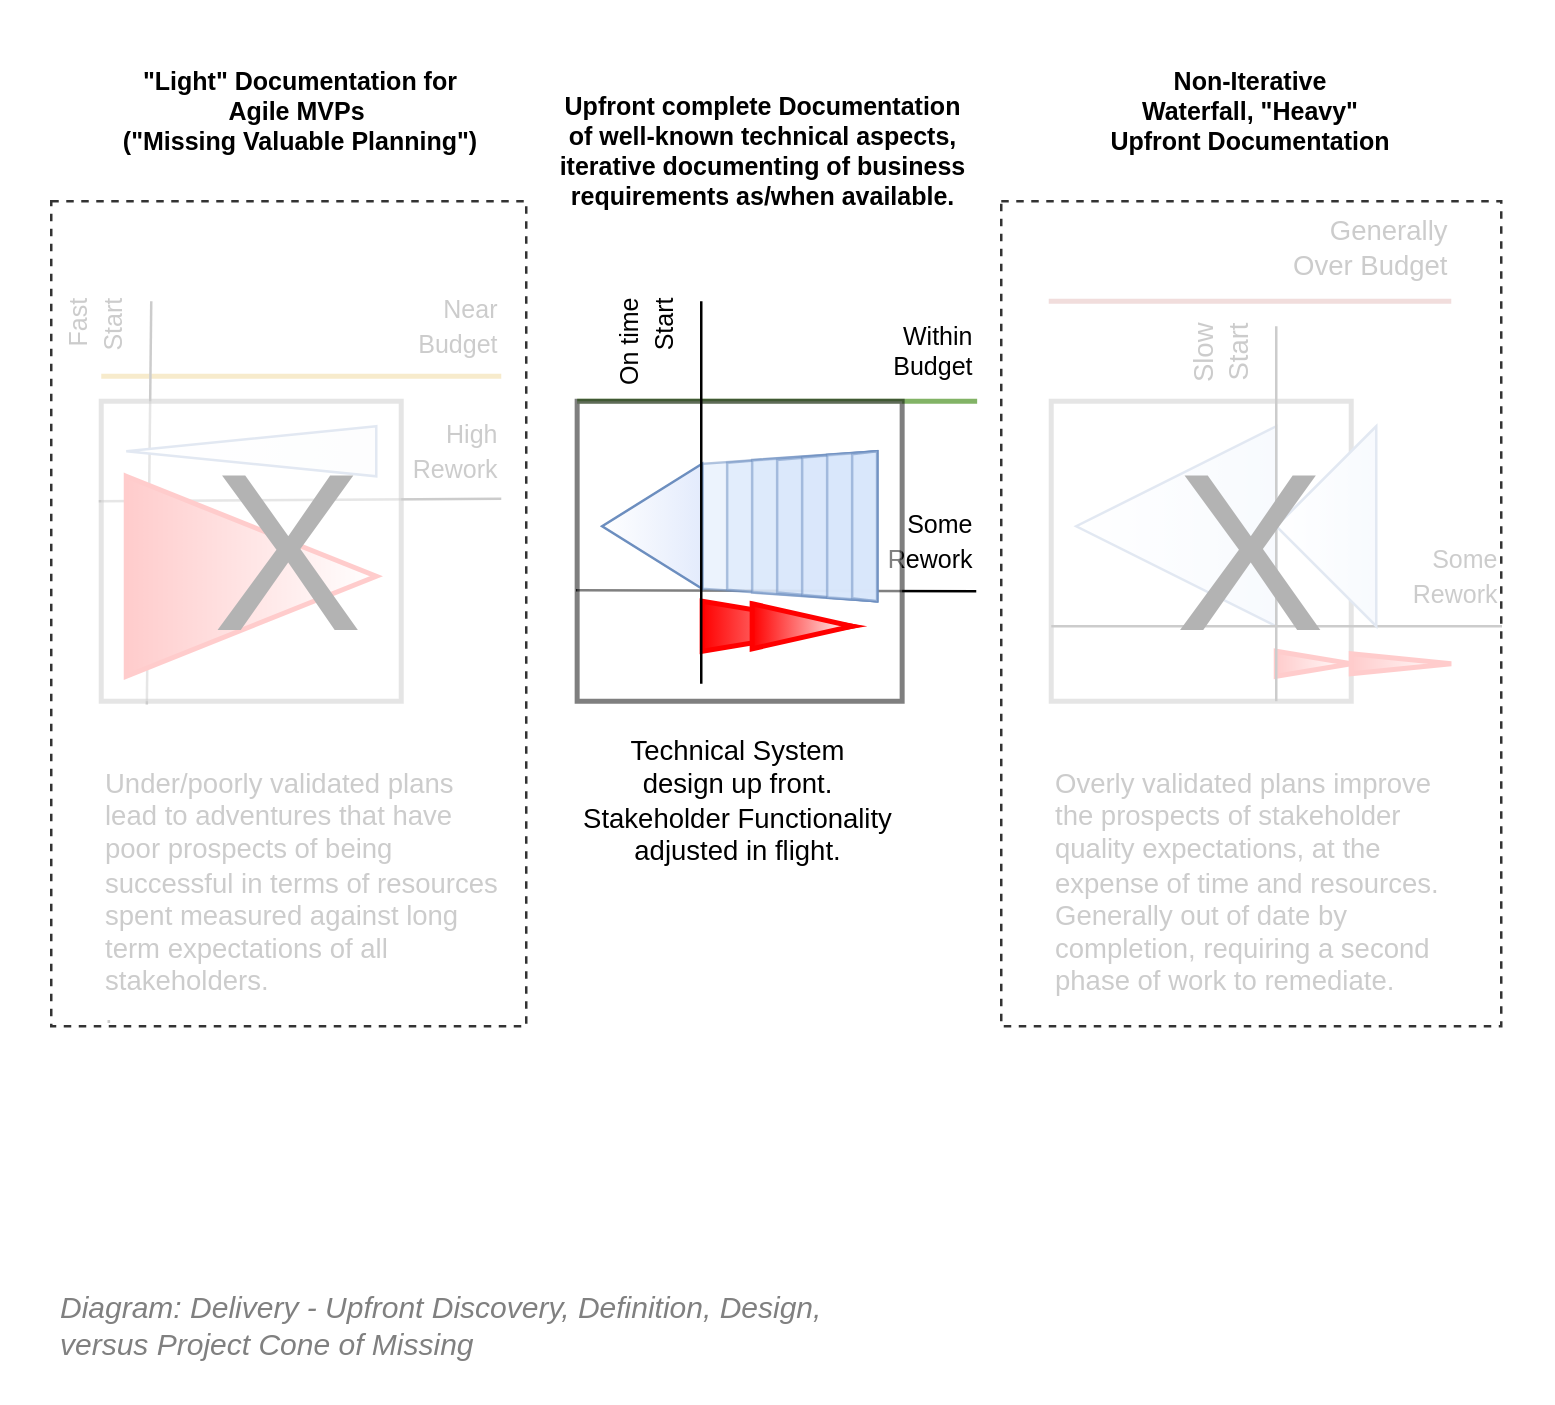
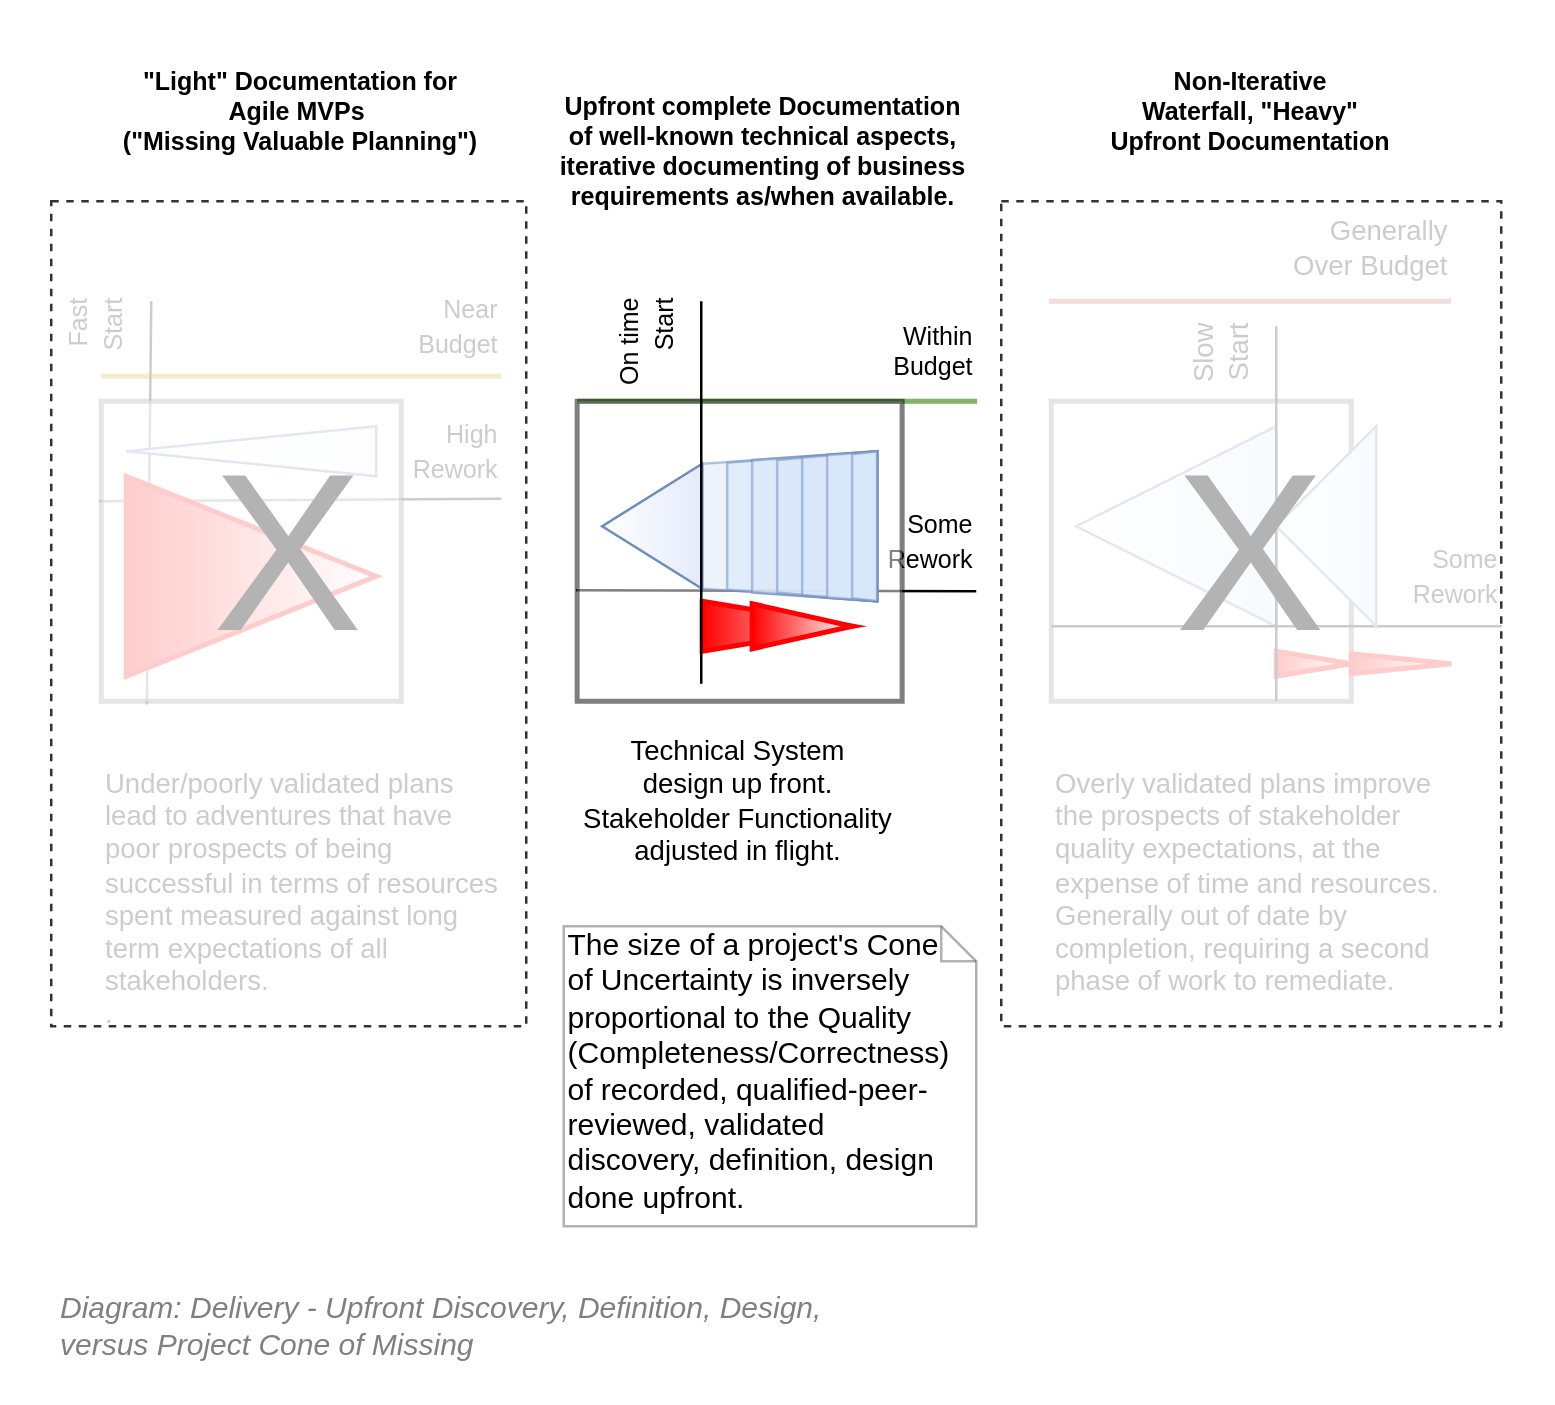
node "The size of a project's Cone of Uncertainty is inversely proportional to the Quality (Completeness/Correctness) of recorded, qualified-peer-reviewed, validated discovery, definition, design done upfront.": added
